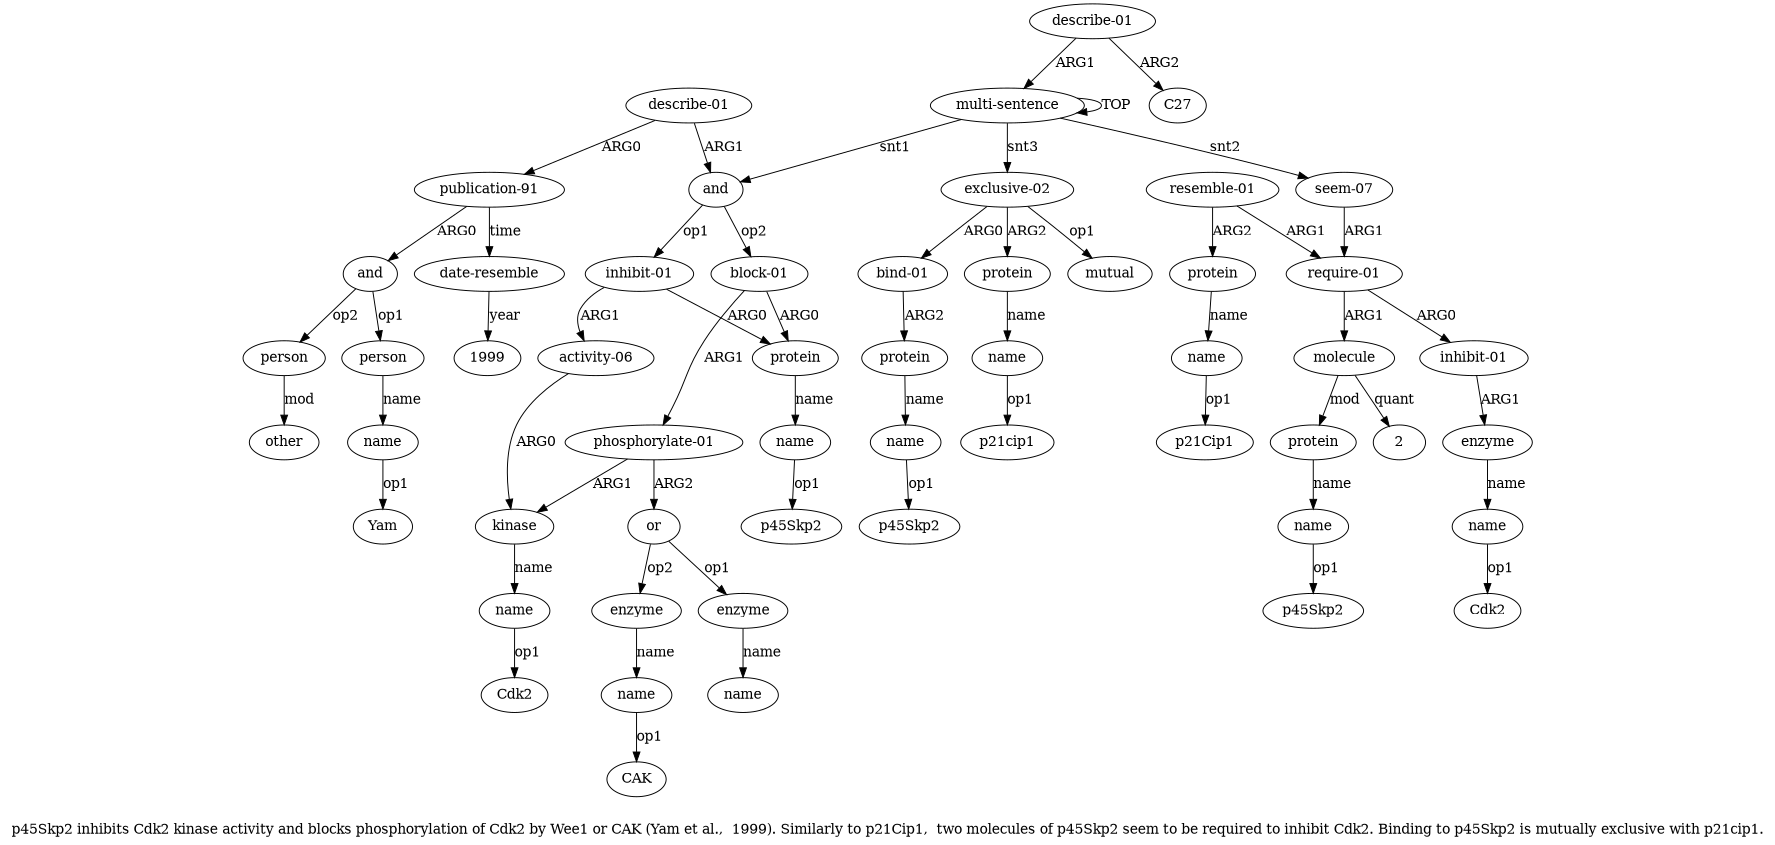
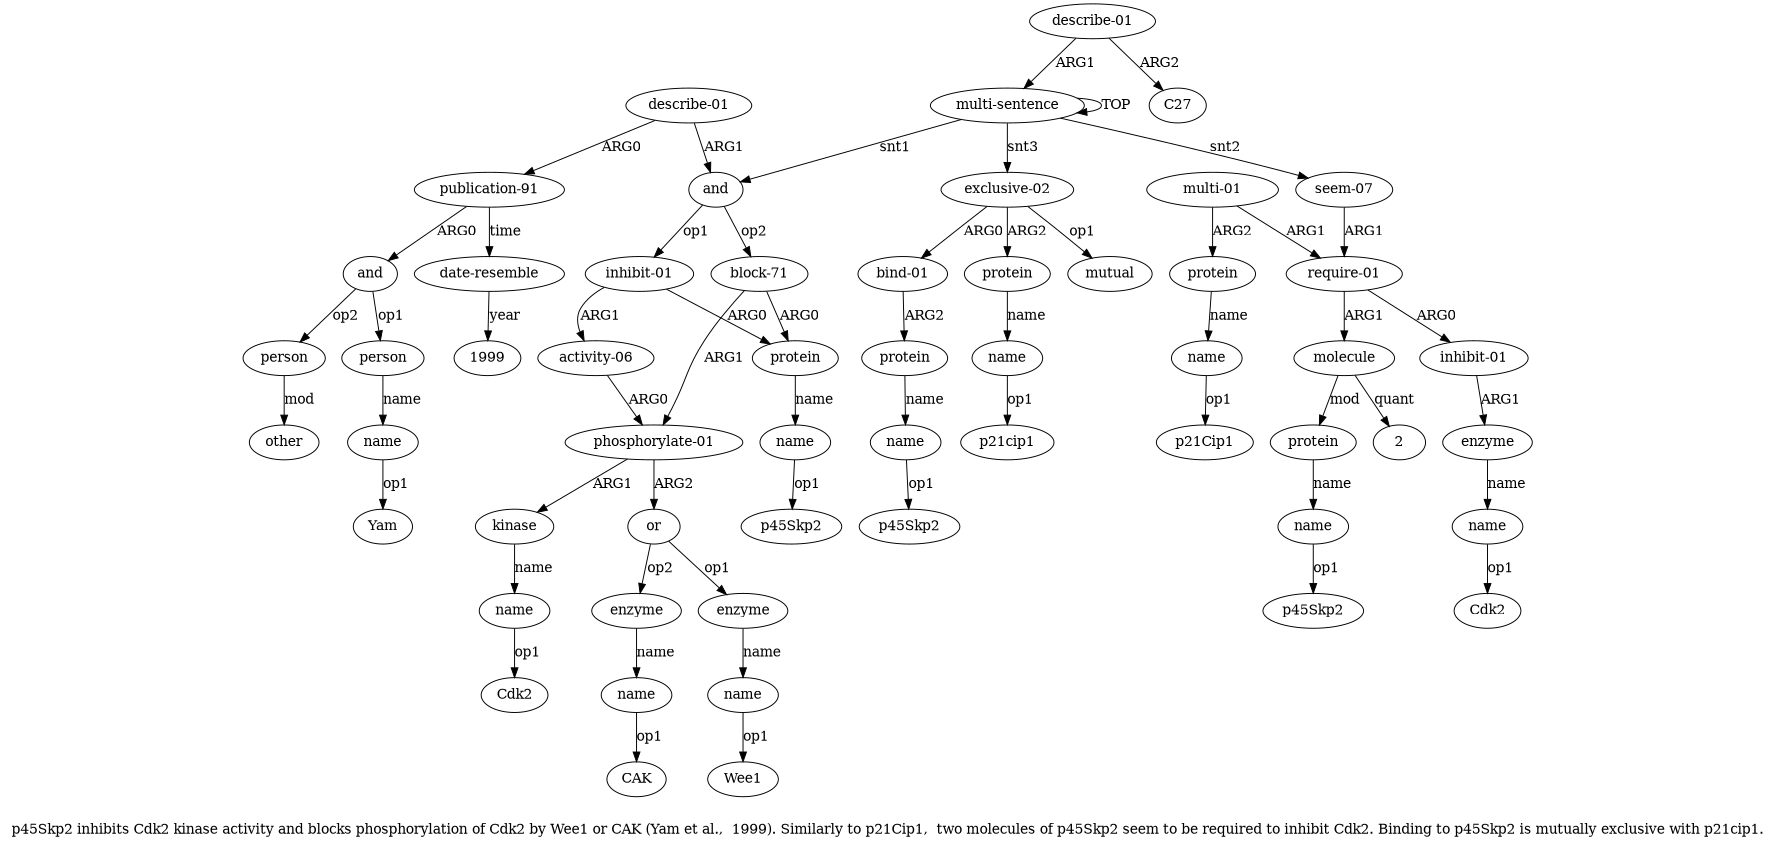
node "resemble-01": label "resemble-01" -> "multi-01"
node "block-01": label "block-01" -> "block-71"
edge "activity-06" -> "kinase": now "activity-06" -> "phosphorylate-01"
node "Wee1": added
